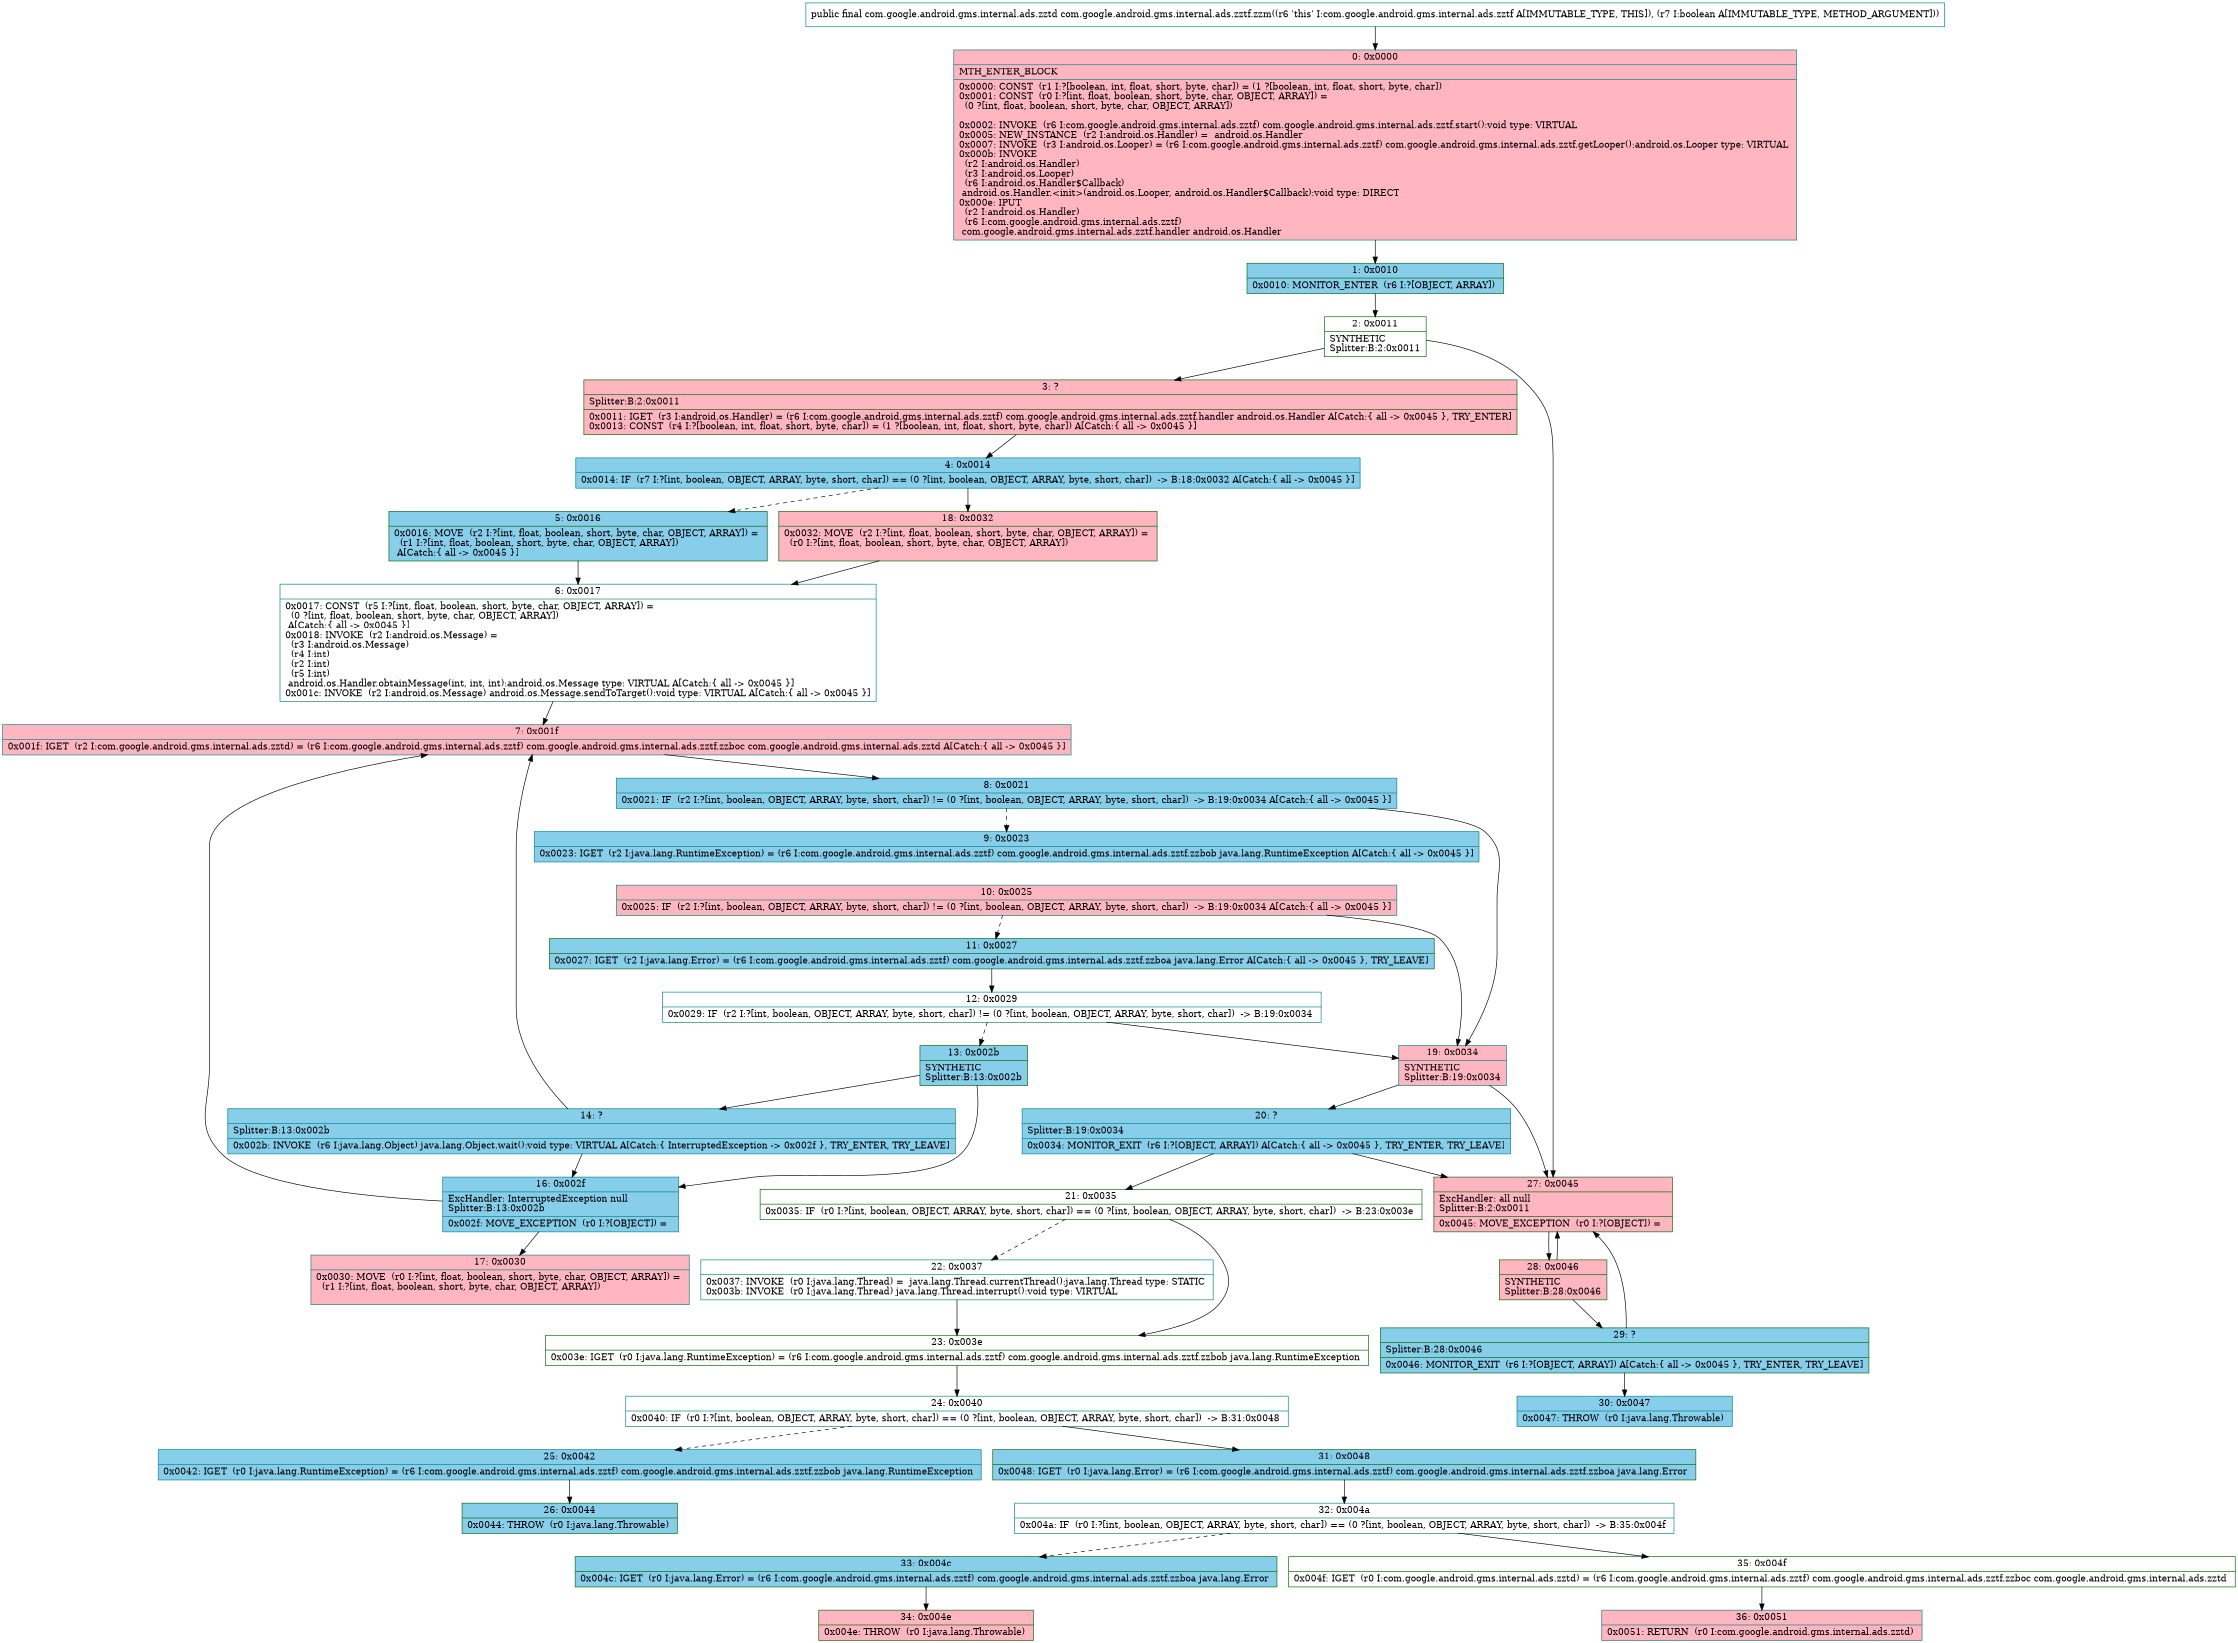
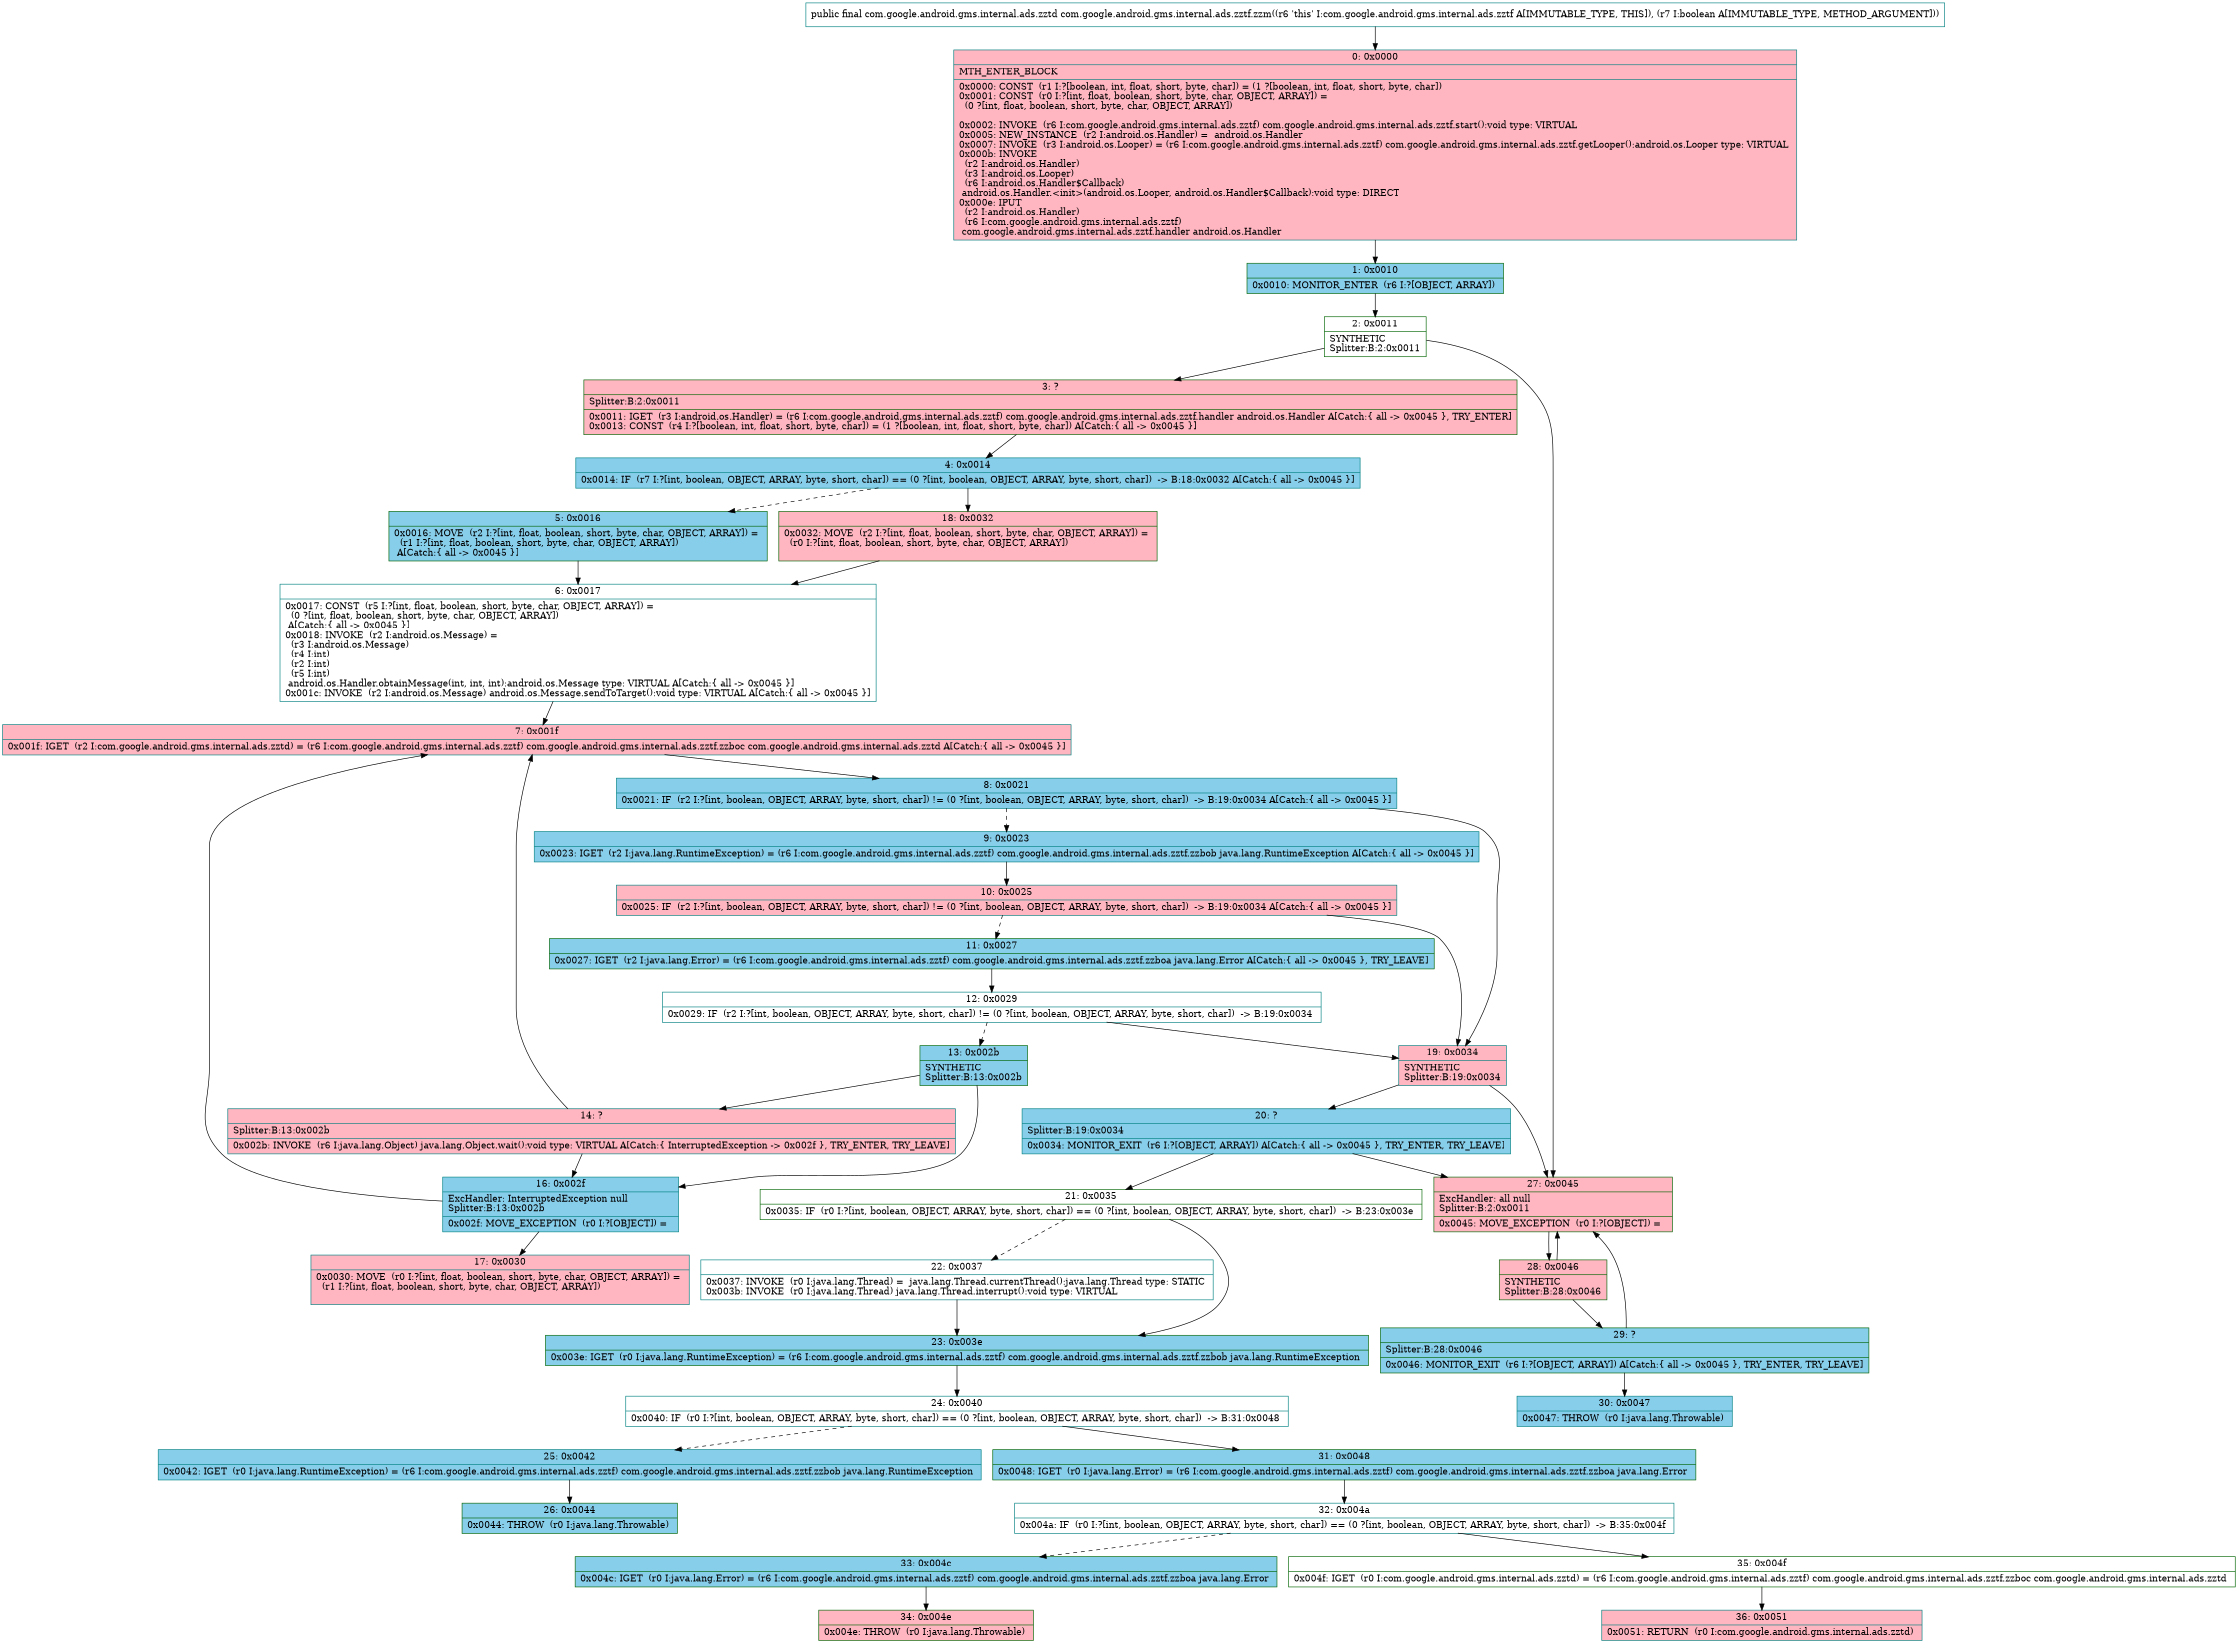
edge "9: 0x0023" -> "10: 0x0025": added
node "14: ?": fillcolor skyblue -> lightpink
node "23: 0x003e": fillcolor white -> skyblue
